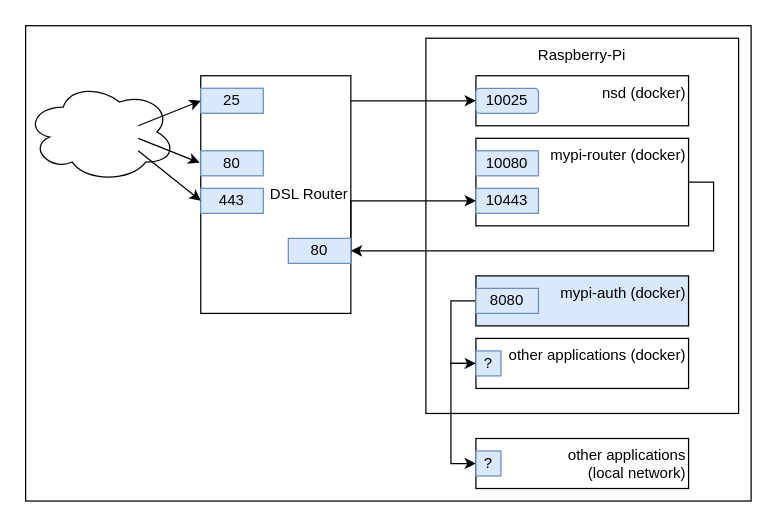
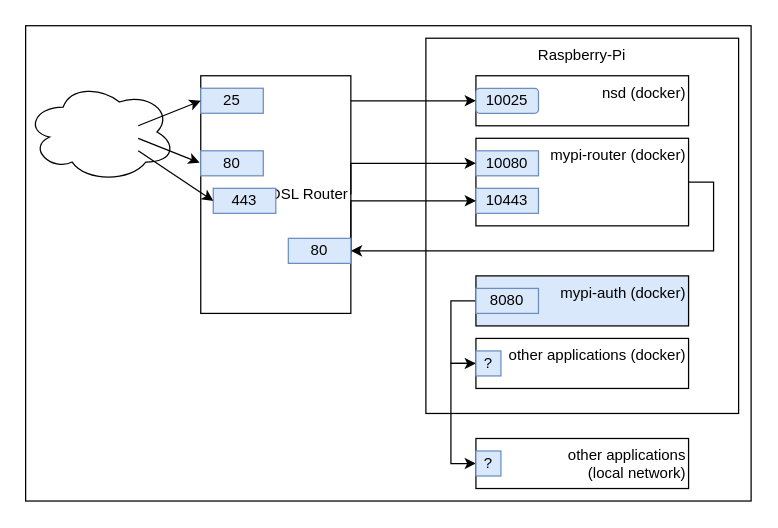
edge "DSL Router" -> "10080": added
node "443": moved (232, 201) -> (244, 201)
